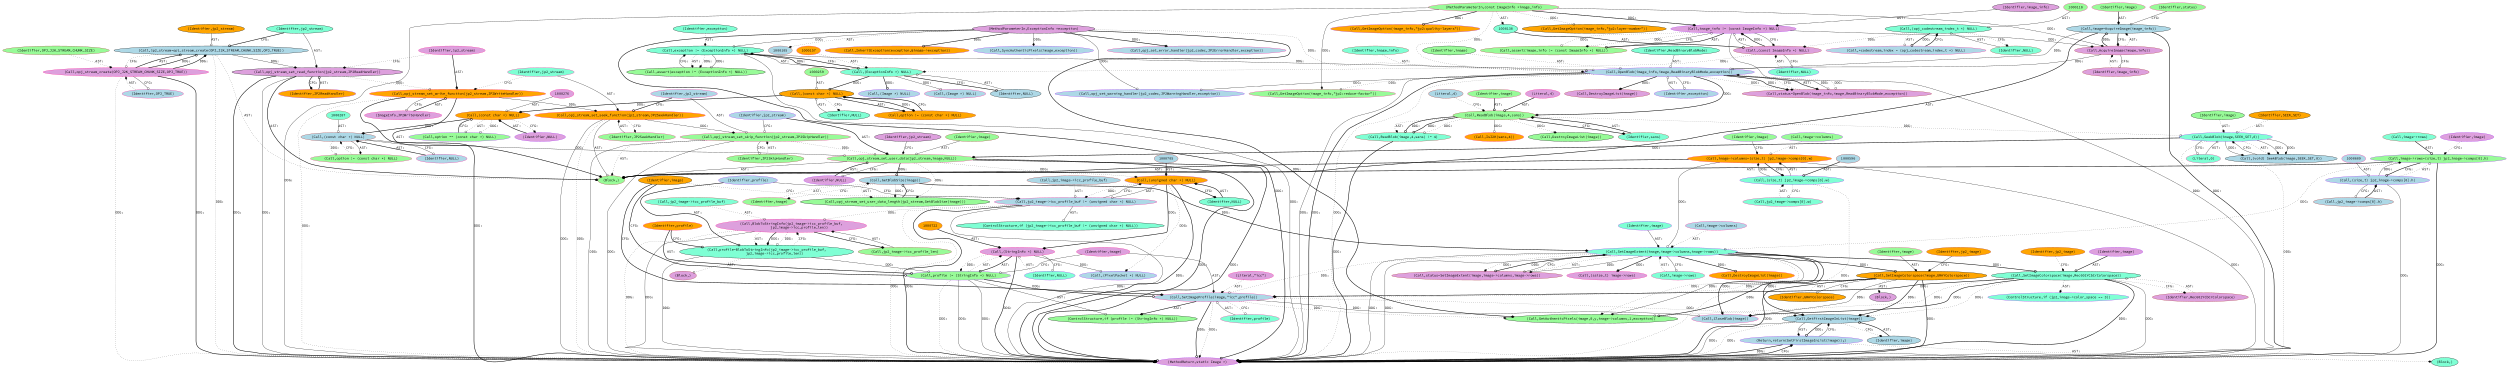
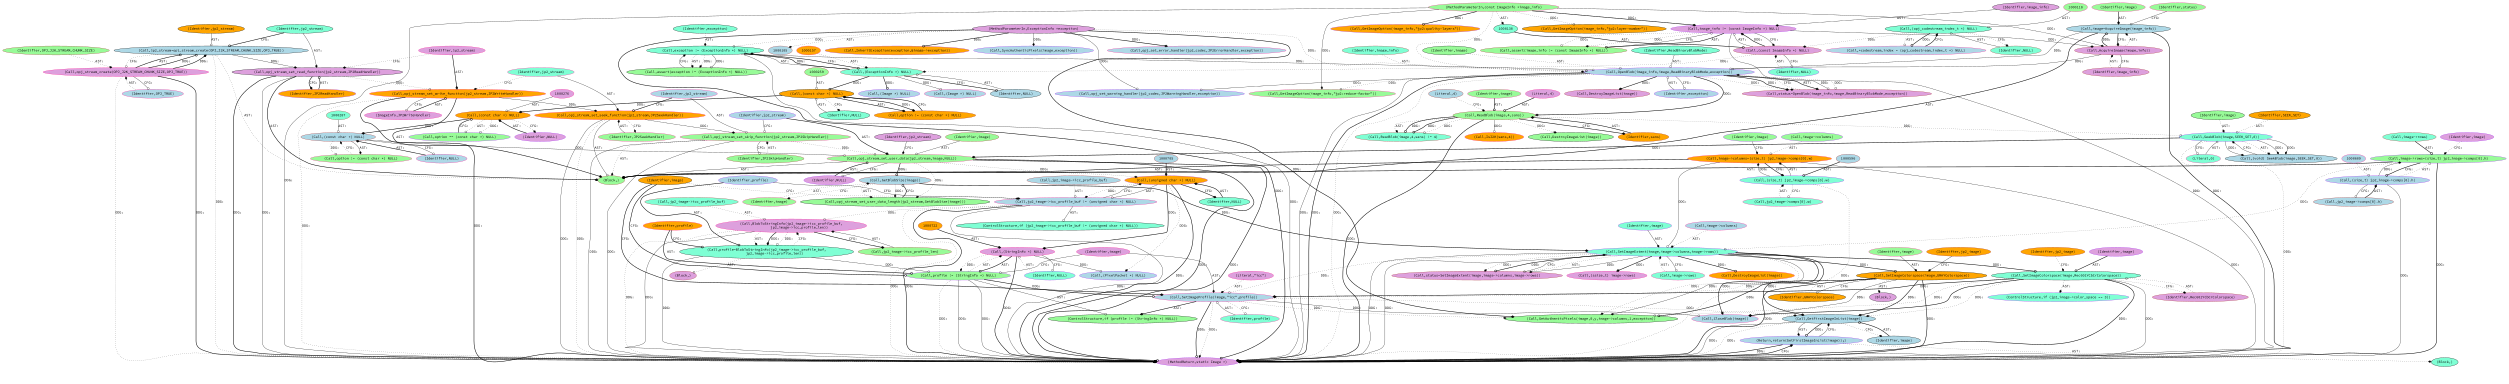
edge "(MethodParameterIn,ExceptionInfo *exception)" -> "(Call,exception != (ExceptionInfo *) NULL)": style solid -> dotted
node "(Identifier,sans)": fillcolor aquamarine -> orange
edge "1000609" -> "(Call,(size_t) jp2_image->comps[0].h)": style solid -> dotted
edge "(Call,ReadBlob(image,4,sans) != 4)" -> "(MethodReturn,static Image *)": now "(Call,ReadBlob(image,4,sans))" -> "(MethodReturn,static Image *)"
